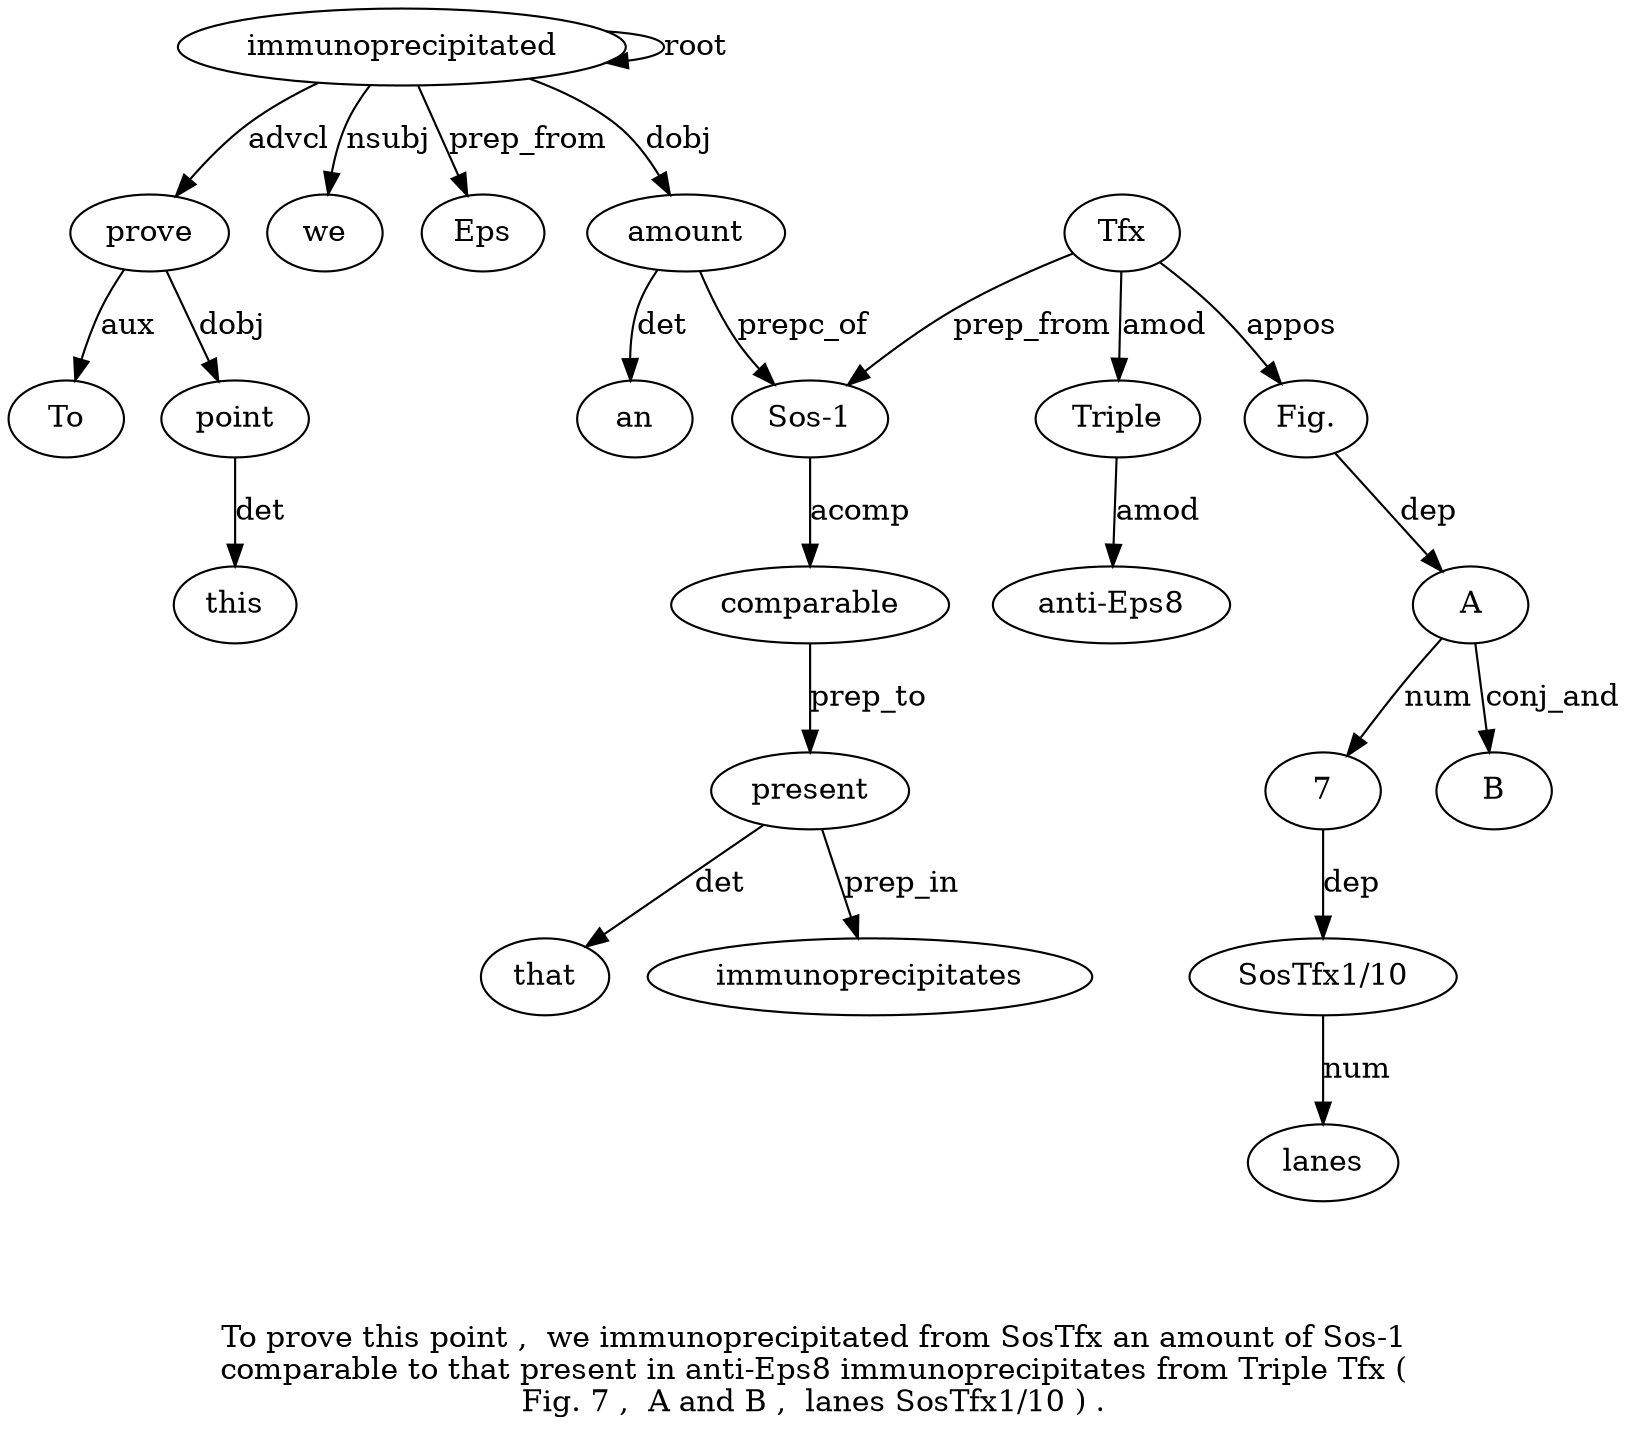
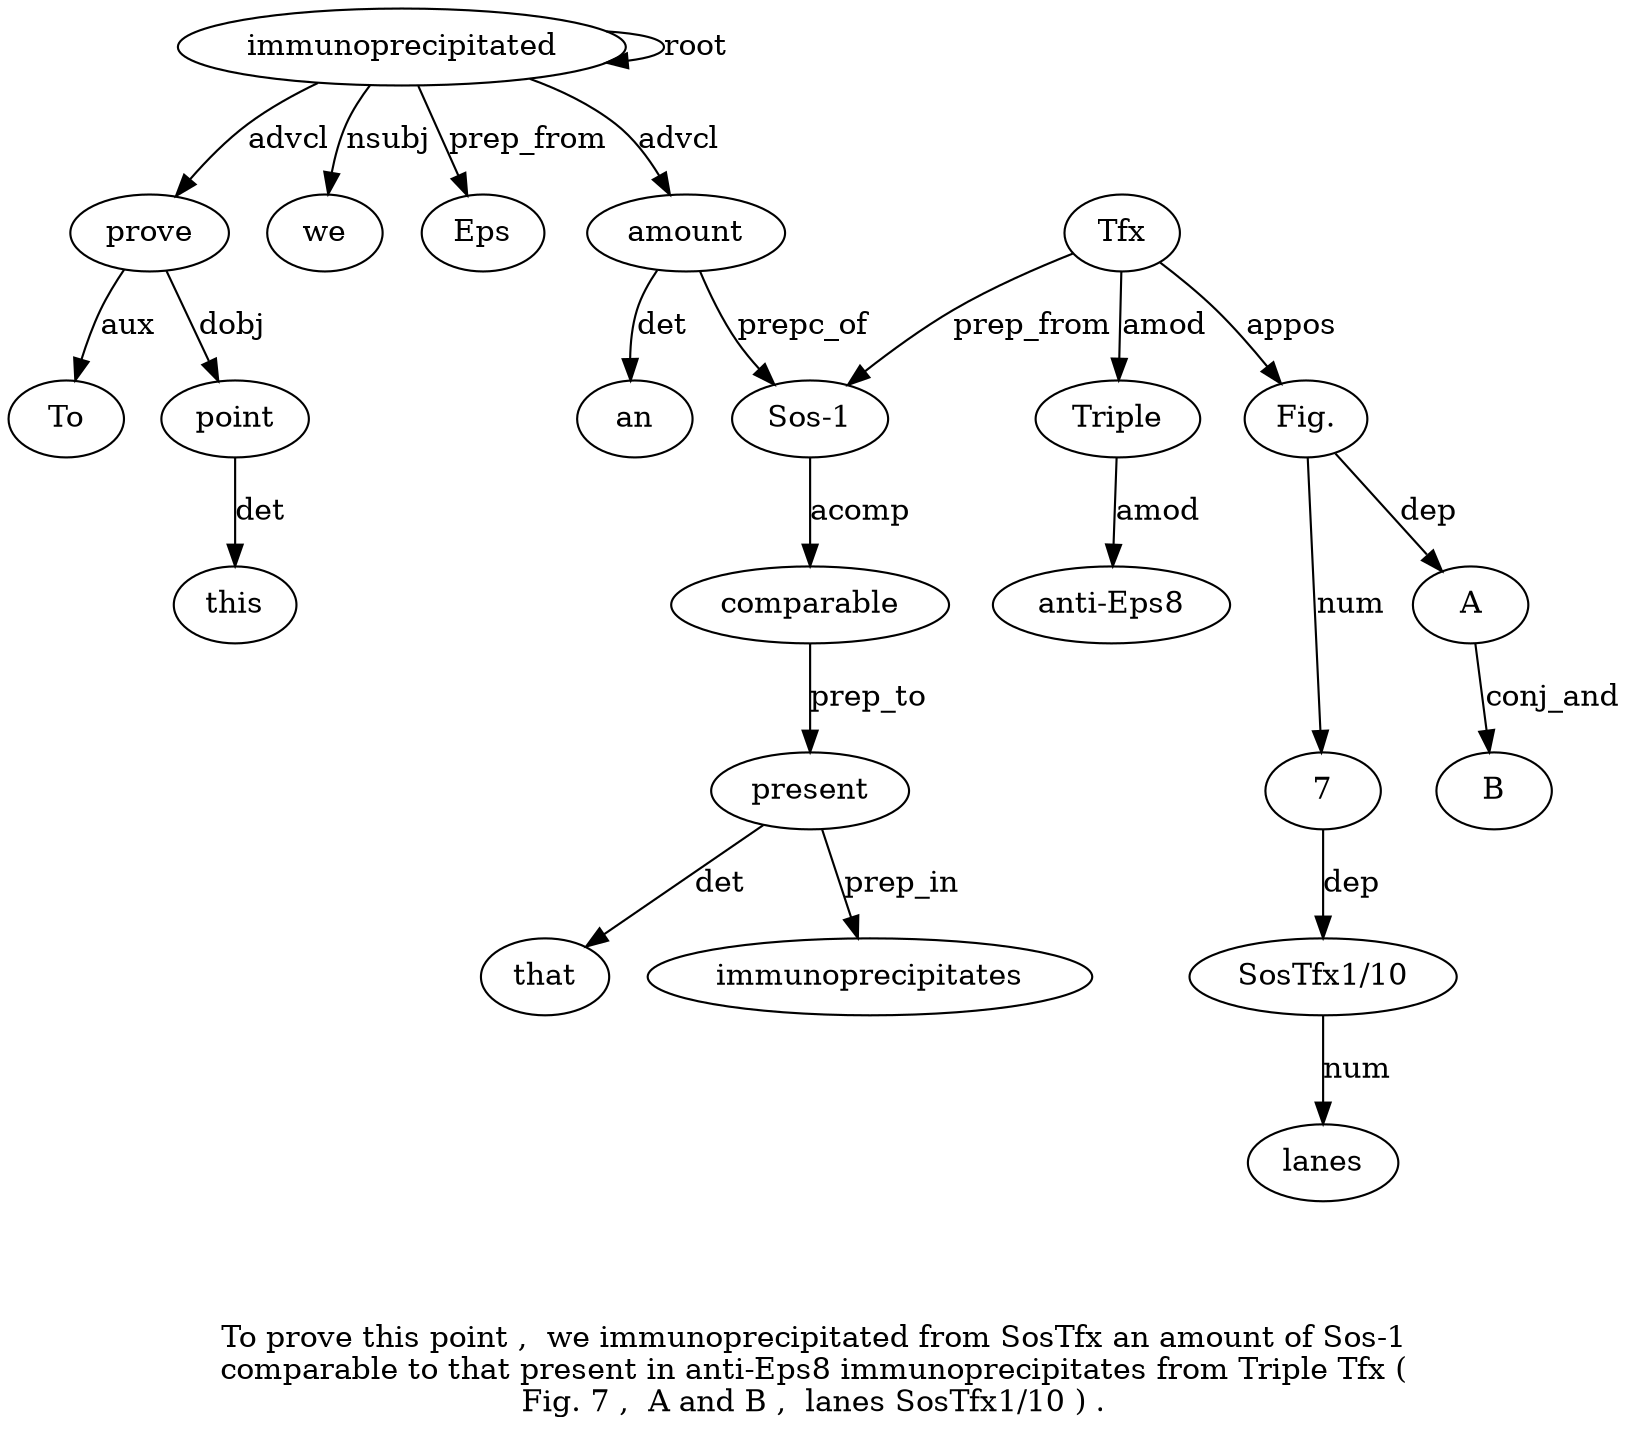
edge "immunoprecipitated" -> "amount": label "dobj" -> "advcl"
edge "A" -> "7": now "Fig." -> "7"
